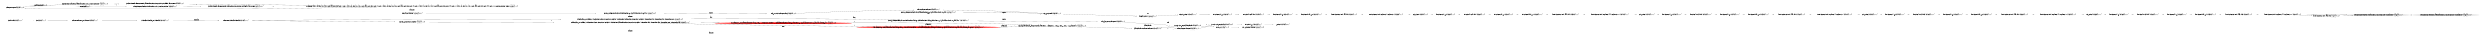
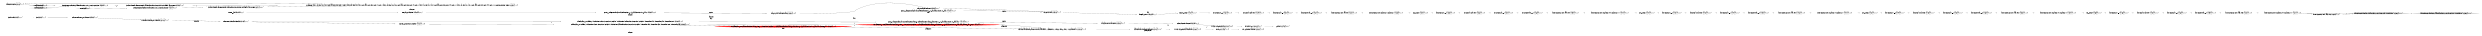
node "testParallelCommitStream['1', '0', '0']": added
node "assert(t.EOF == false)@@@20@@@['0', '0', '1']": added
